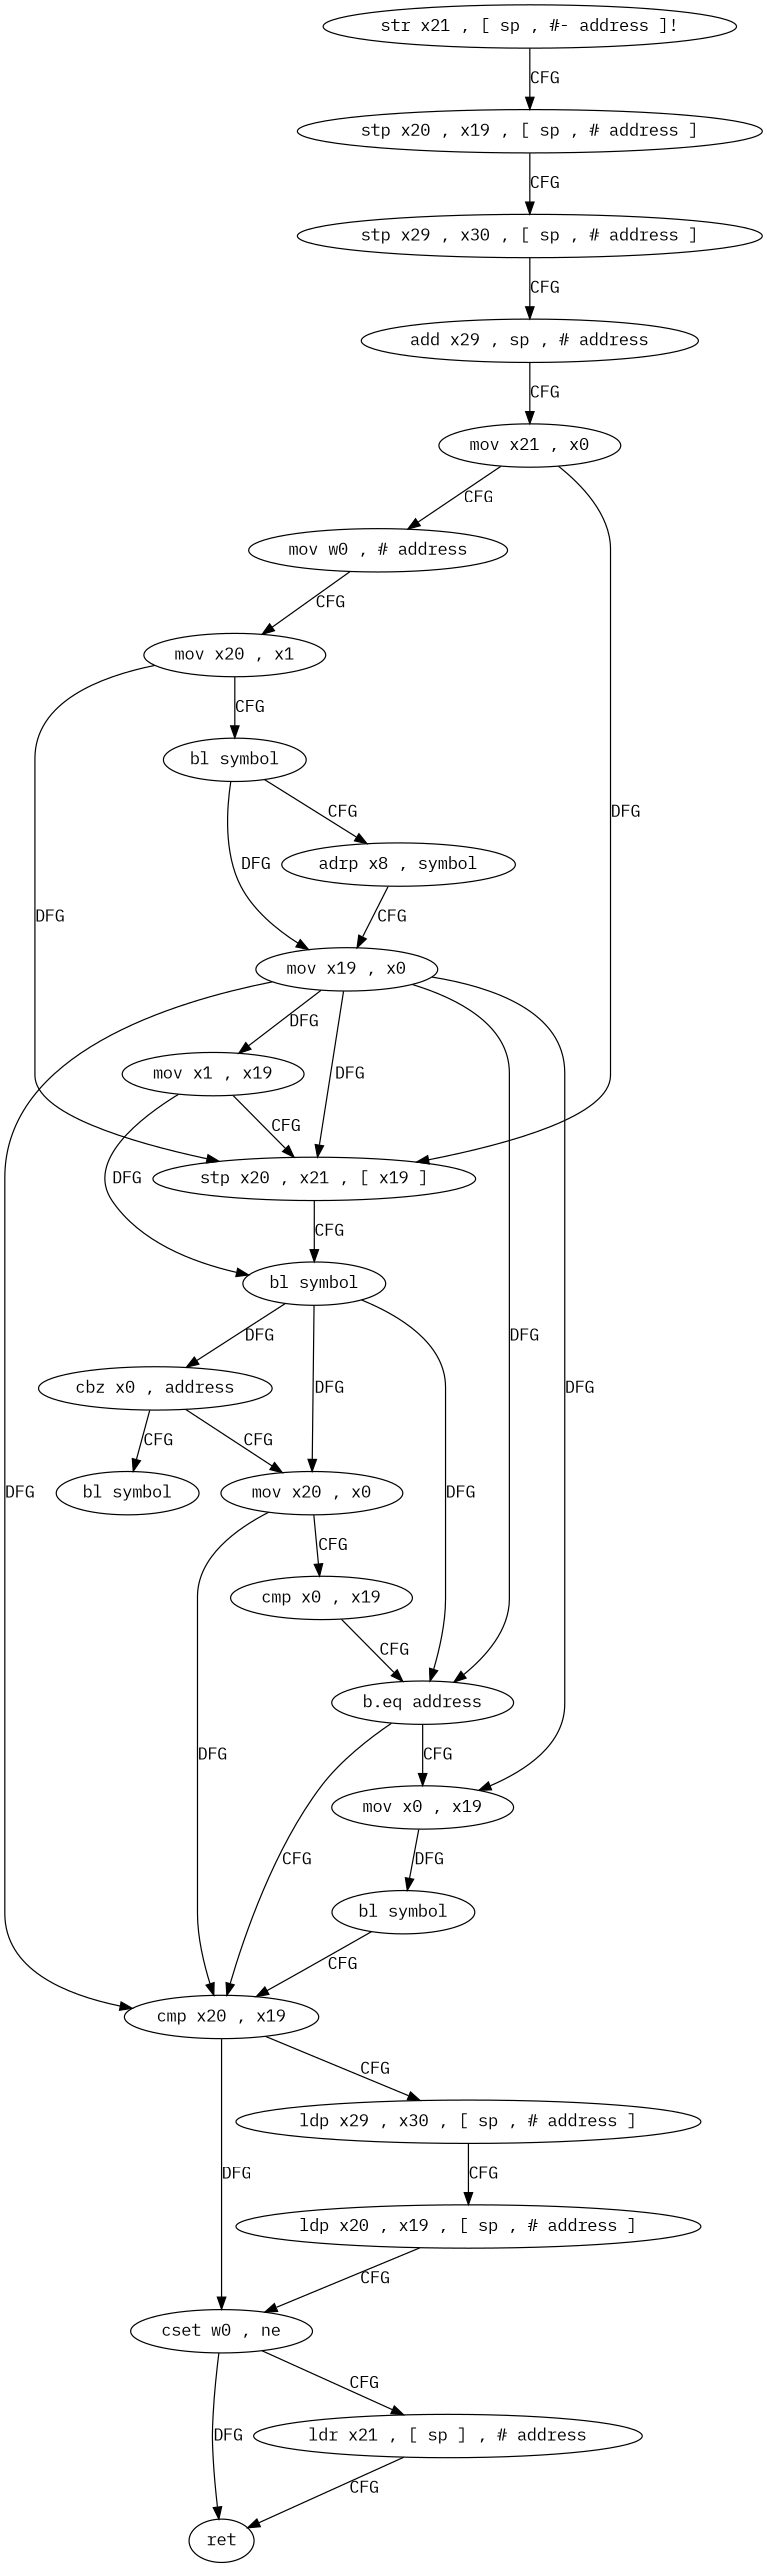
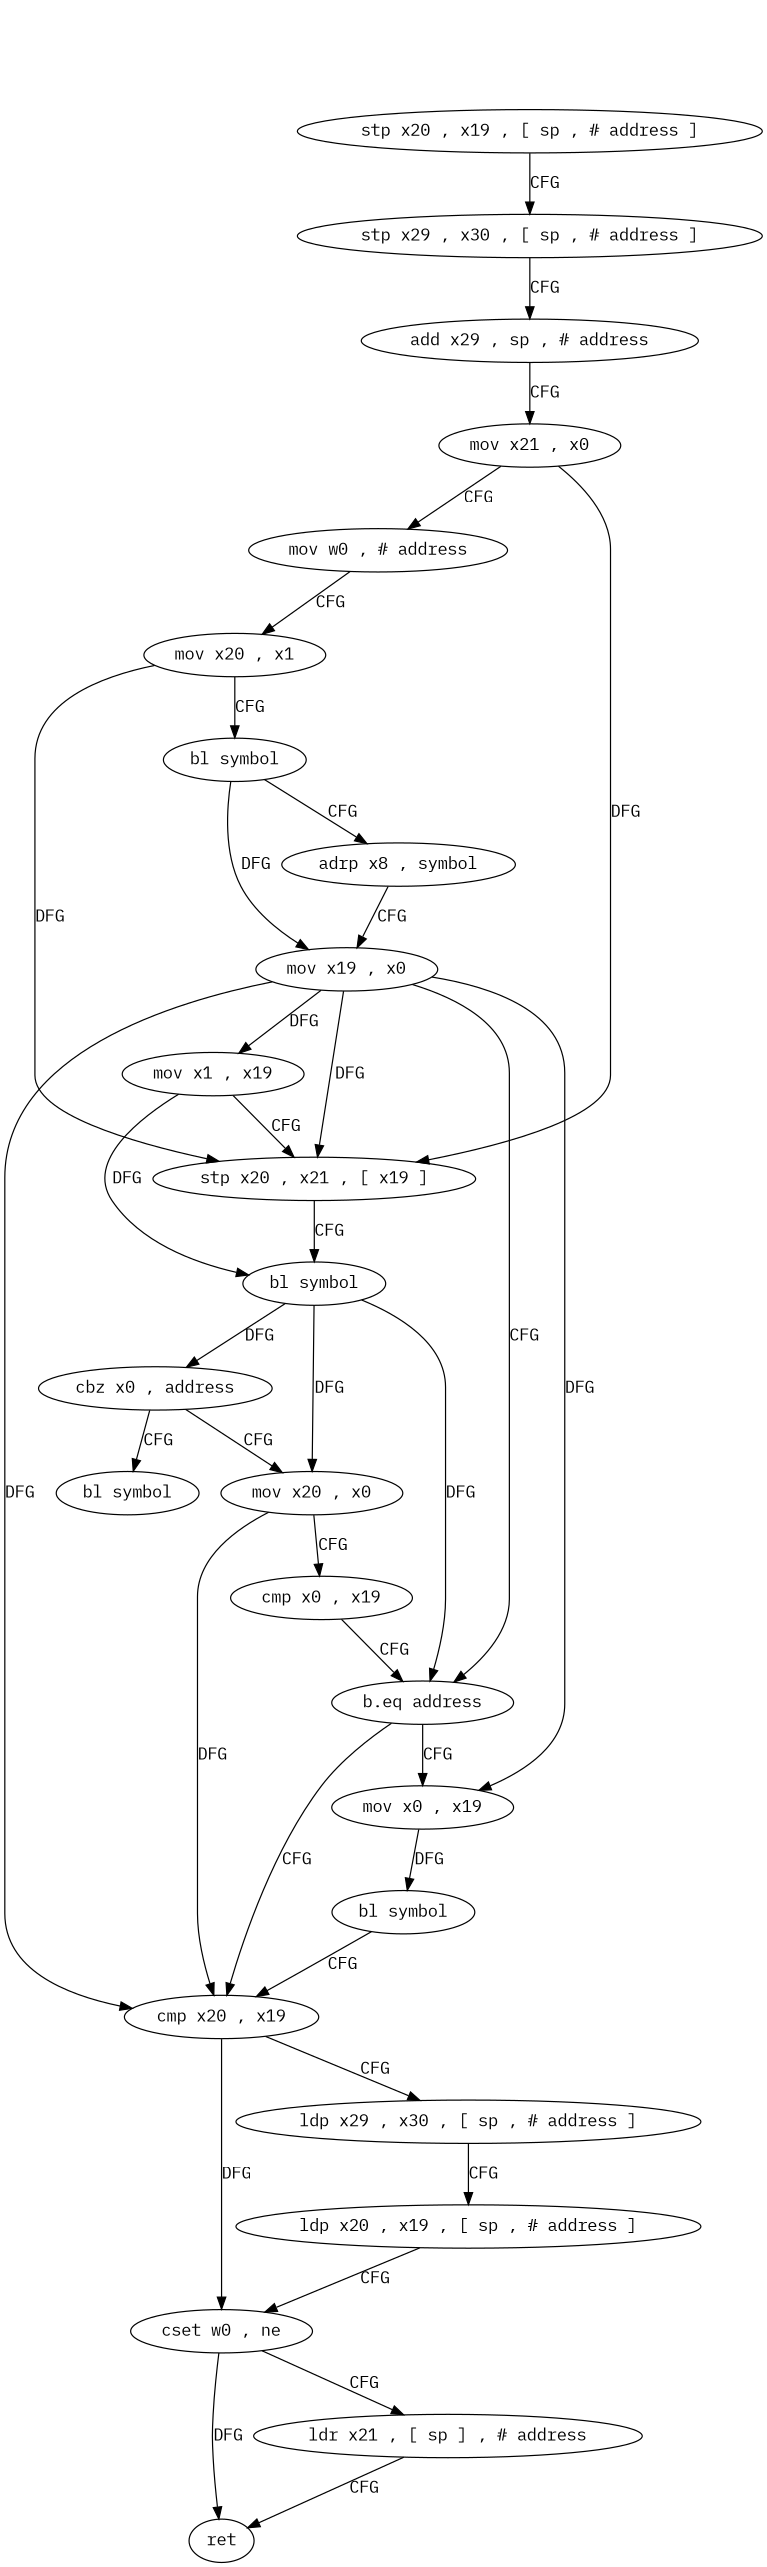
node "str x21 , [ sp , #- address ]!": removed
edge "mov x19 , x0" -> "b.eq address": label "DFG" -> "CFG"
